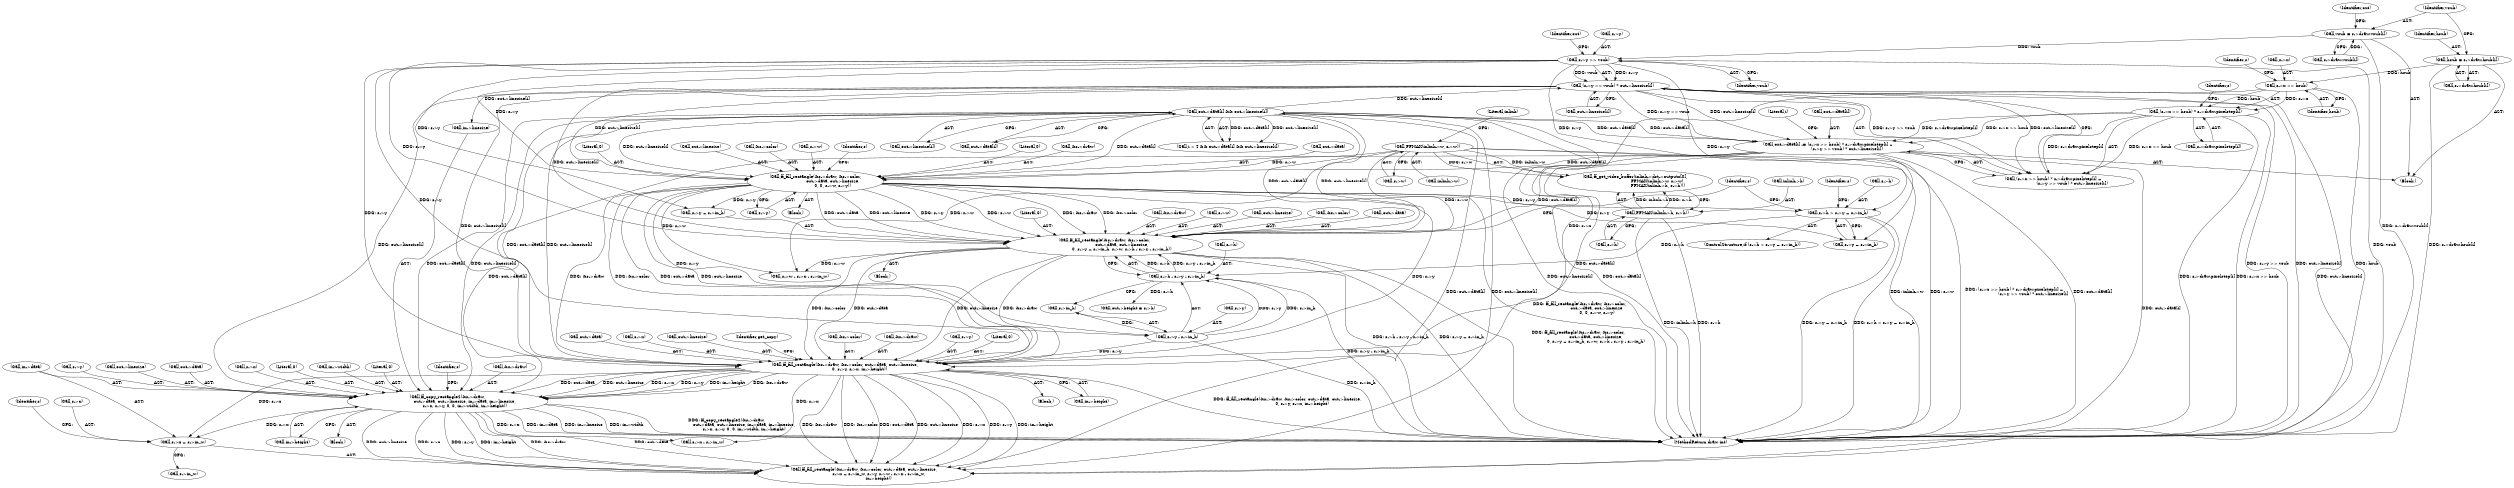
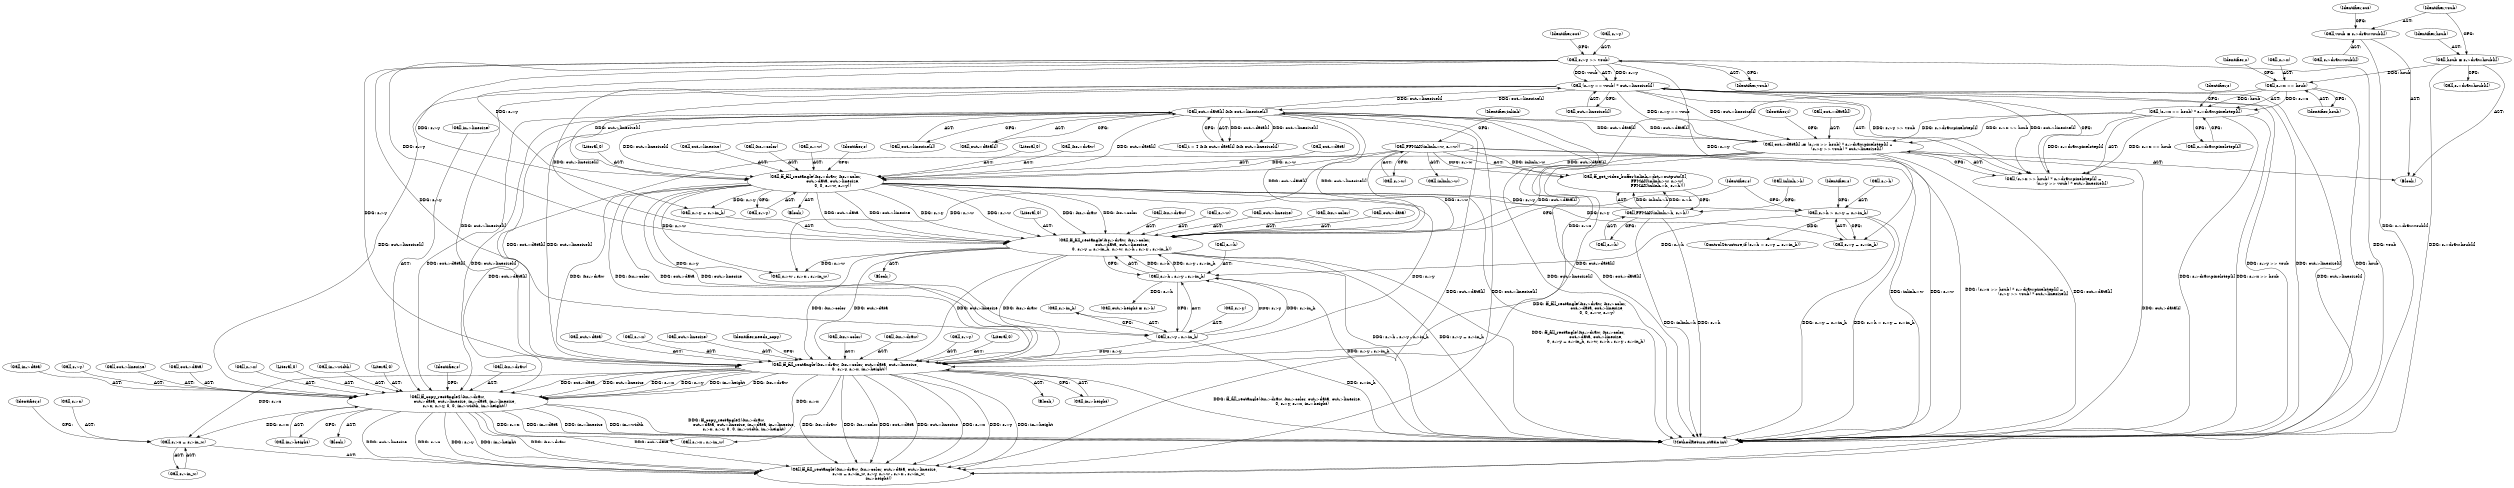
edge "(Call,vsub = s->draw.vsub[i])" -> "(Call,s->draw.vsub[i])": removed, label "CFG:"
edge "(Call,vsub = s->draw.vsub[i])" -> "(Call,s->y >> vsub)": removed, label "DDG: vsub"
edge "(Call,s->draw.vsub[i])" -> "(Call,vsub = s->draw.vsub[i])": label "DDG: " -> "AST: "
edge "(Call,hsub = s->draw.hsub[i])" -> "(Call,s->draw.hsub[i])": label "AST: " -> "CFG: "
edge "(Call,s->draw.hsub[i])" -> "(Call,hsub = s->draw.hsub[i])": removed, label "AST:"
edge "(Call,(s->y >> vsub) * out->linesize[i])" -> "(Call,in->linesize)": now "(Call,(s->y >> vsub) * out->linesize[i])" -> "(Call,out->data[i] && out->linesize[i])"
node "(Literal,inlink)": label "(Literal,inlink)" -> "(Identifier,inlink)"
node "(Literal,i)": label "(Literal,i)" -> "(Identifier,i)"
edge "(Call,i < 4 && out->data[i] && out->linesize[i])" -> "(Call,out->data[i] && out->linesize[i])": label "AST: " -> "CFG: "
edge "(Call,(s->x >> hsub) * s->draw.pixelstep[i])" -> "(Call,s->draw.pixelstep[i])": label "AST: " -> "CFG: "
edge "(Call,s->draw.pixelstep[i])" -> "(Call,(s->x >> hsub) * s->draw.pixelstep[i])": label "AST: " -> "CFG: "
edge "(Call,s->y >> vsub)" -> "(Call,s->h > s->y + s->in_h)": removed, label "DDG: s->y"
edge "(Call,inlink->w)" -> "(Call,FFMAX(inlink->w, s->w))": reversed
edge "(Call,inlink->h)" -> "(Call,FFMAX(inlink->h, s->h))": label "AST: " -> "CFG: "
edge "(Call,s->h > s->y + s->in_h)" -> "(ControlStructure,if (s->h > s->y + s->in_h))": label "AST: " -> "DDG: "
edge "(Call,s->h - s->y - s->in_h)" -> "(Call,s->in_h)": now "(Call,s->h - s->y - s->in_h)" -> "(Call,s->y - s->in_h)"
edge "(Call,s->y - s->in_h)" -> "(Call,s->in_h)": label "DDG: " -> "CFG: "
node "(Identifier,get_copy)": label "(Identifier,get_copy)" -> "(Identifier,needs_copy)"
edge "(Call,in->data)" -> "(Call,s->x + s->in_w)": now "(Call,s->in_w)" -> "(Call,s->x + s->in_w)"
node "(MethodReturn,draw int)": label "(MethodReturn,draw int)" -> "(MethodReturn,static int)"
edge "(Call,s->x + s->in_w)" -> "(Call,s->in_w)": label "CFG: " -> "AST: "
